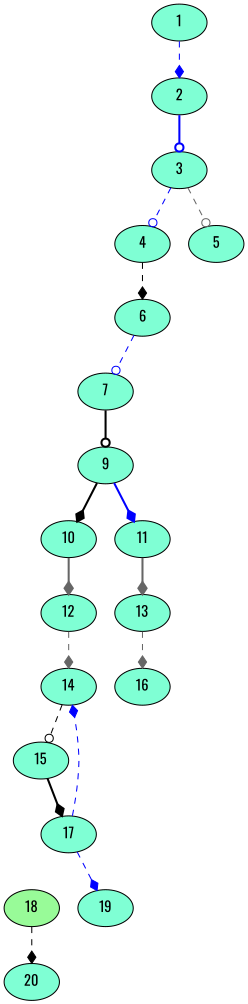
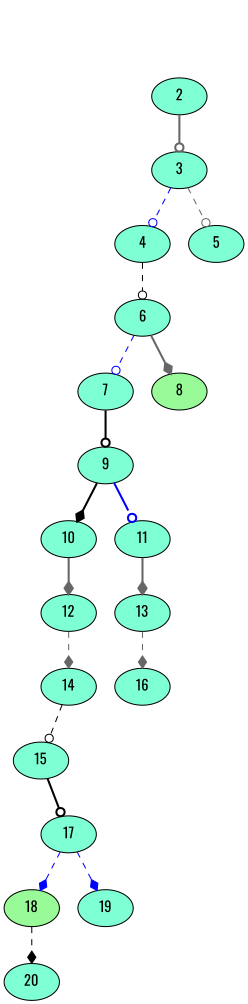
node "1": removed
edge "2" -> "3": color blue -> gray40
edge "4" -> "6": arrowhead diamond -> odot
node "8": added
edge "9" -> "11": arrowhead diamond -> odot
edge "17" -> "14": now "17" -> "18"
edge "15" -> "17": arrowhead diamond -> odot
